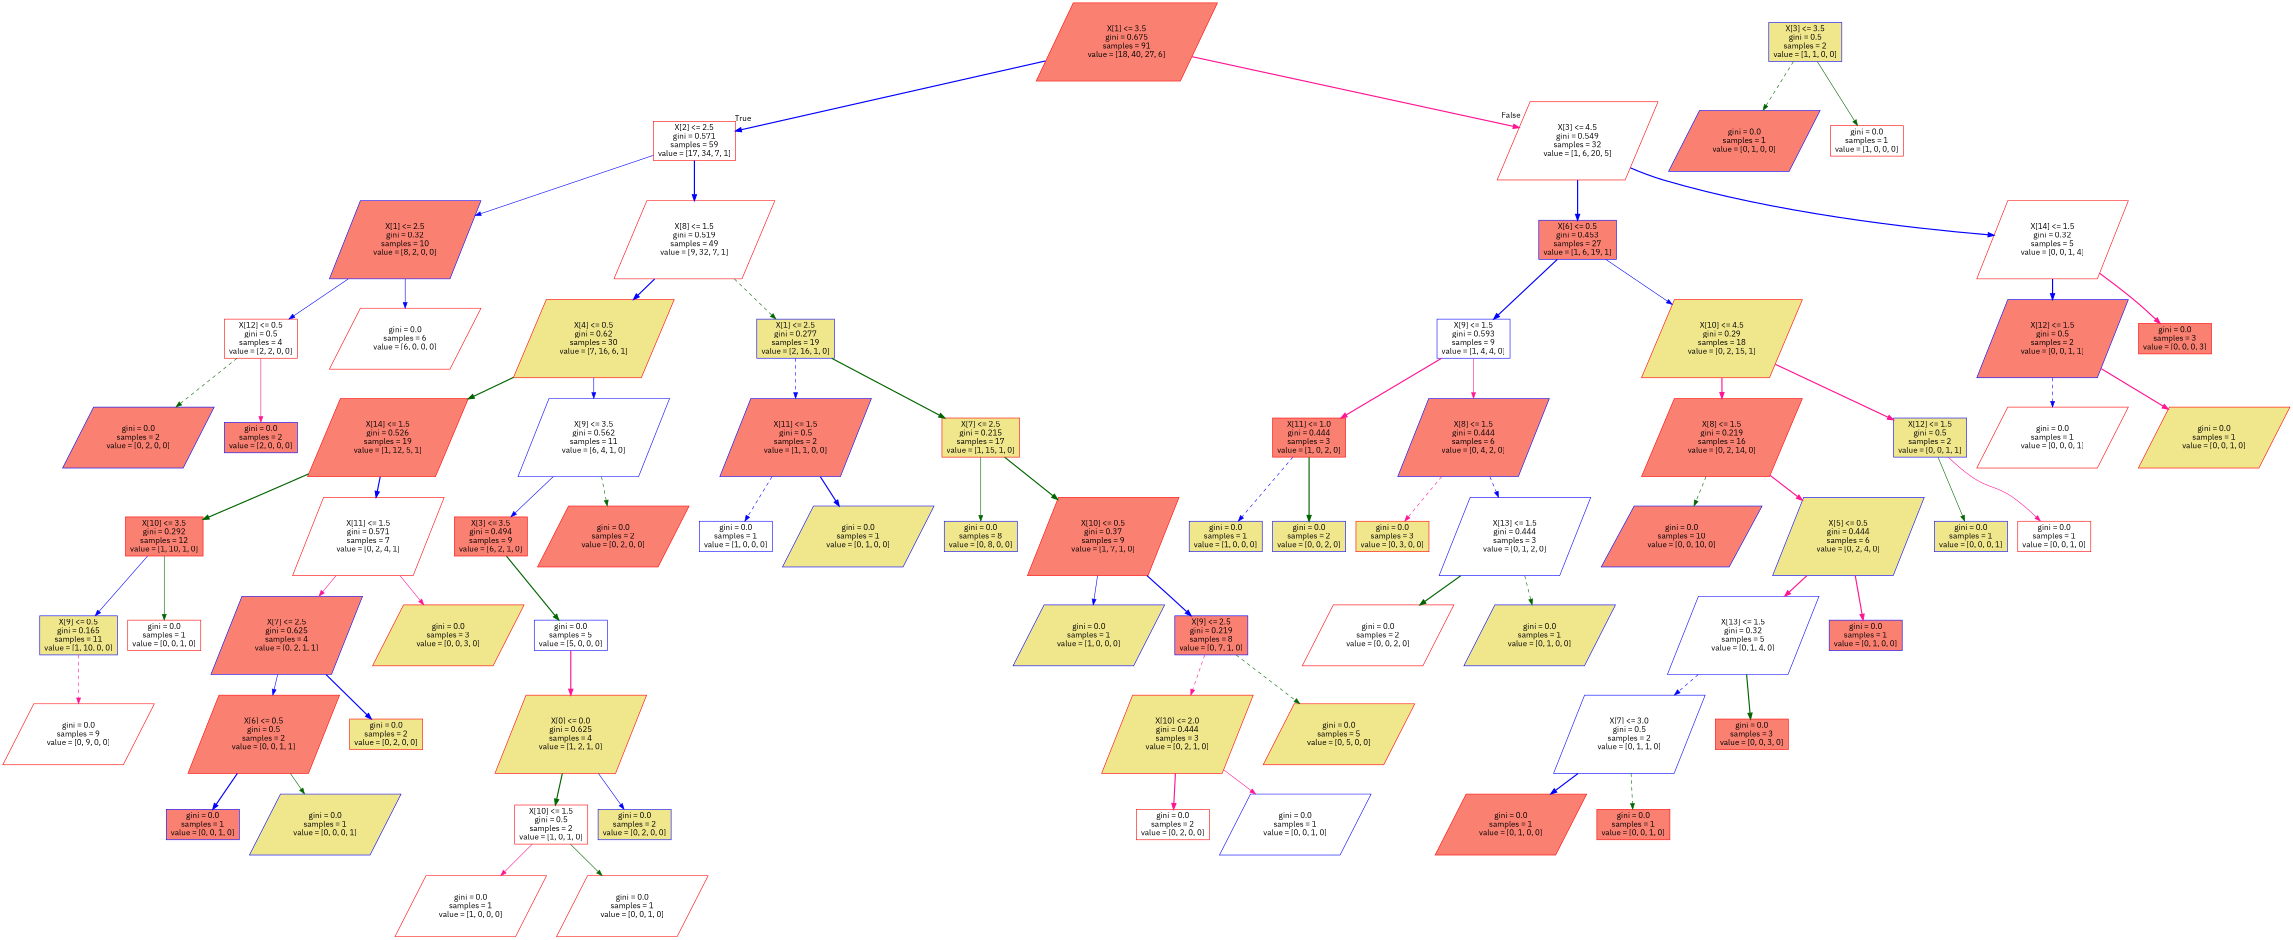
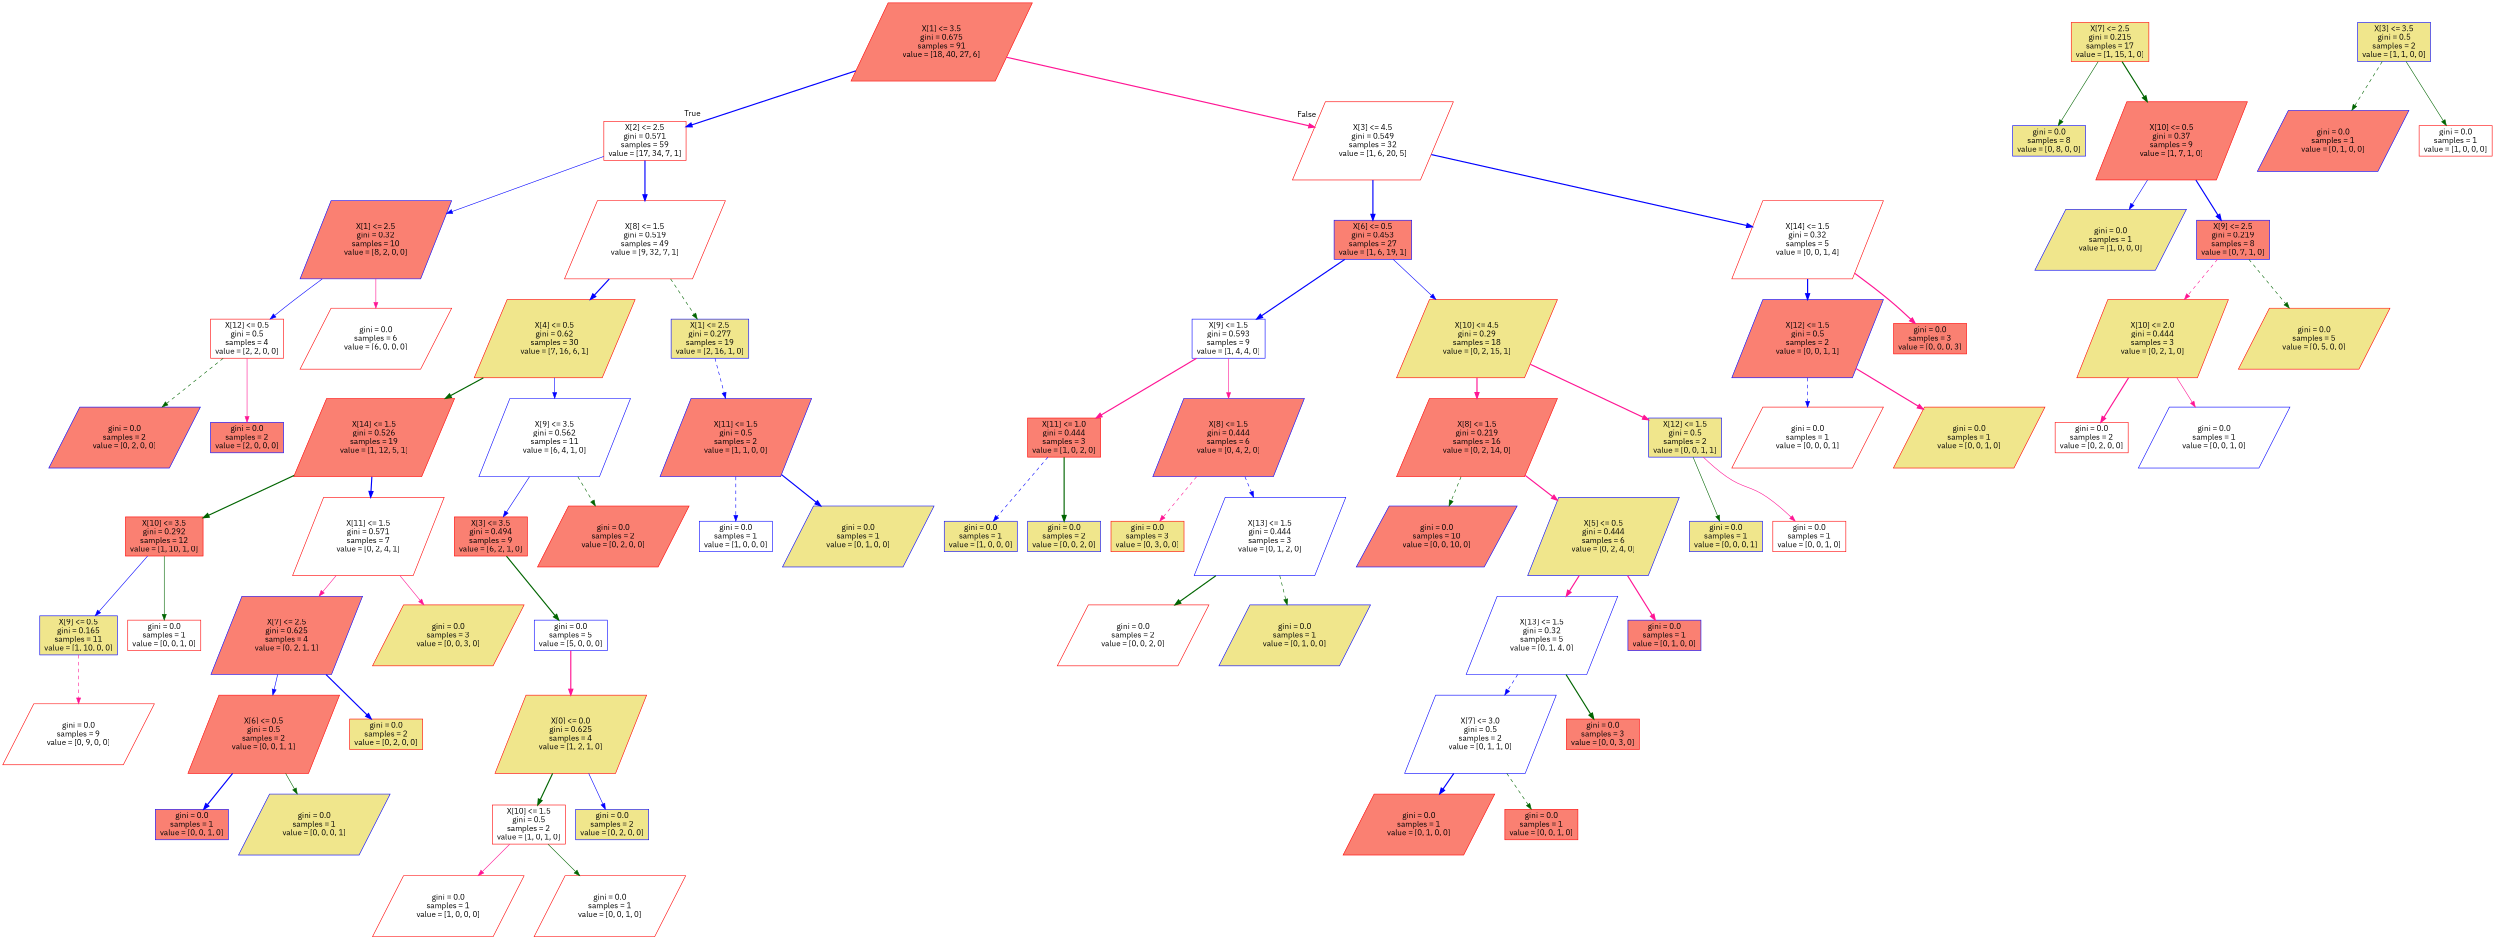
edge "X[1] <= 2.5 gini = 0.32 samples = 10 value = [8, 2, 0, 0]" -> "gini = 0.0 samples = 6 value = [6, 0, 0, 0]": color blue -> deeppink
edge "X[1] <= 2.5 gini = 0.277 samples = 19 value = [2, 16, 1, 0]" -> "X[7] <= 2.5 gini = 0.215 samples = 17 value = [1, 15, 1, 0]": removed
